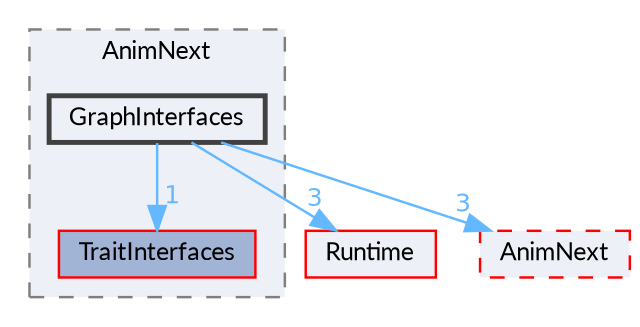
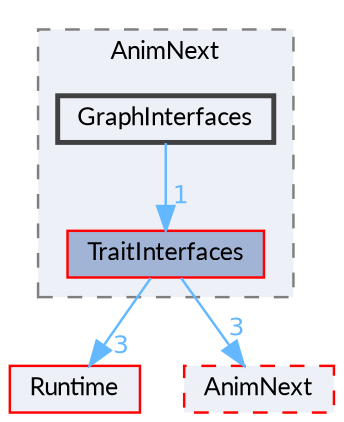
edge "GraphInterfaces" -> "Runtime": now "TraitInterfaces" -> "Runtime"
edge "GraphInterfaces" -> "AnimNext": now "TraitInterfaces" -> "AnimNext"
